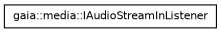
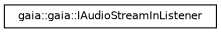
node "gaia::media::IAudioStreamInListener": label "gaia::media::IAudioStreamInListener" -> "gaia::gaia::IAudioStreamInListener"
